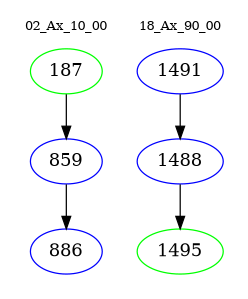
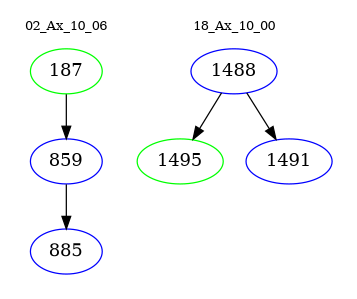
cluster "02_Ax_10_00": label "02_Ax_10_00" -> "02_Ax_10_06"
cluster "18_Ax_90_00": label "18_Ax_90_00" -> "18_Ax_10_00"
edge "1491" -> "1488": reversed
node "886": label "886" -> "885"
